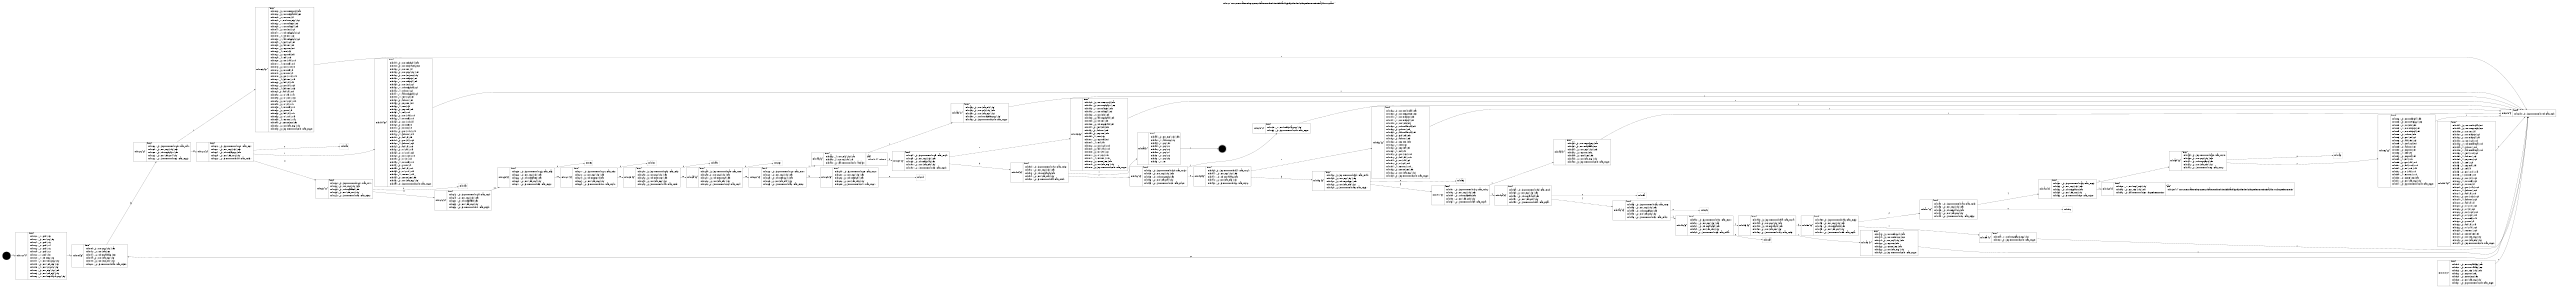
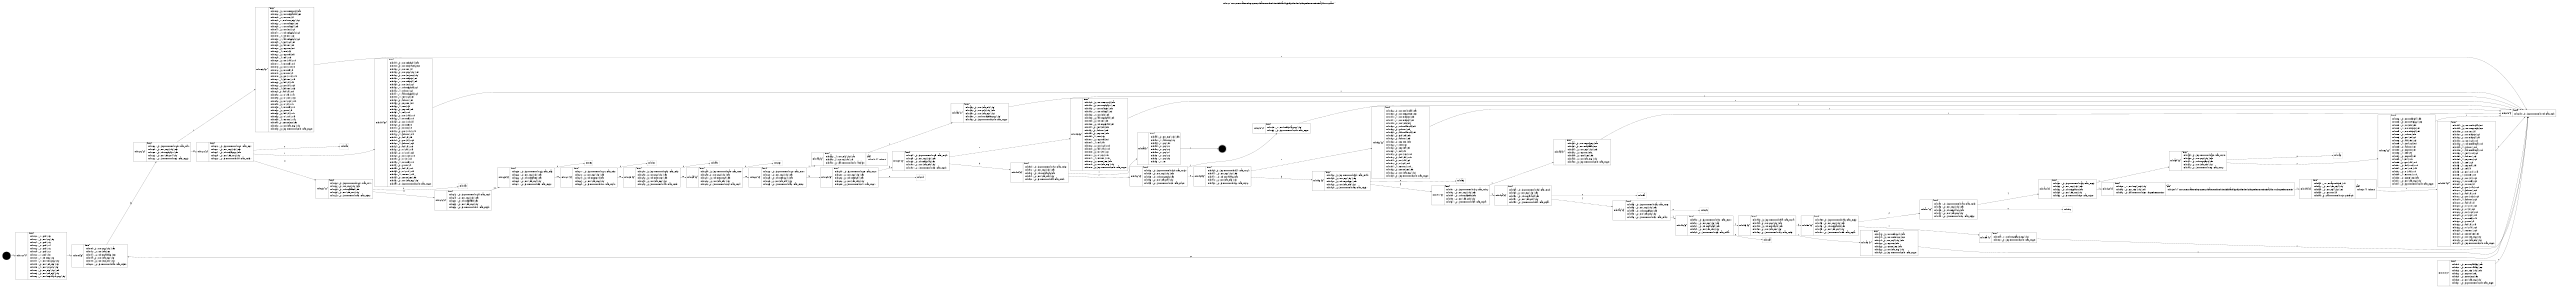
edge "0x401aa8 [13]" -> "0x4018f4 [25]": now "0x4018db [25]" -> "0x4018f4 [25]"
node "0x401b9d [23]": added
